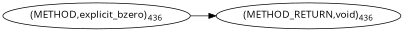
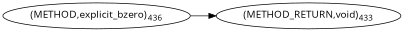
node "(METHOD_RETURN,void)": text "436" -> "433"
